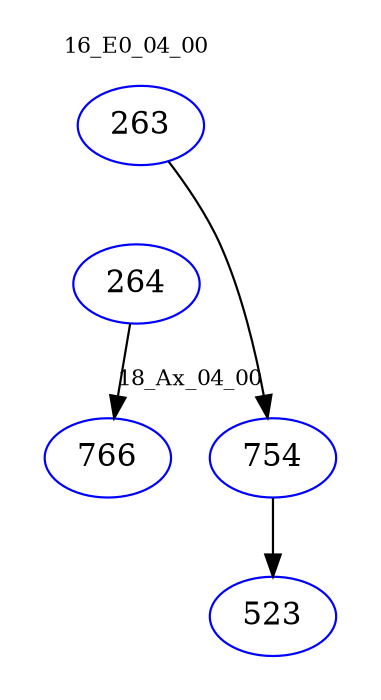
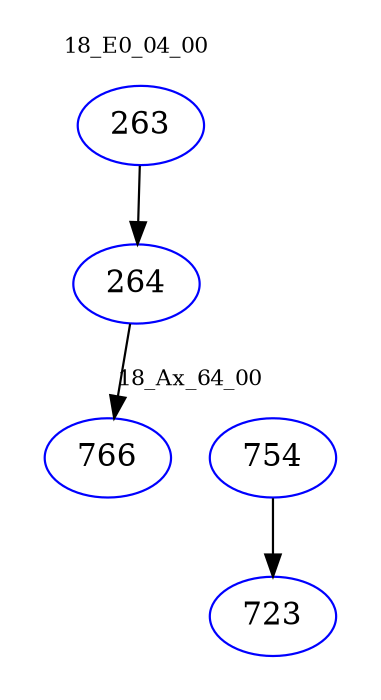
cluster "16_E0_04_00": label "16_E0_04_00" -> "18_E0_04_00"
edge "263" -> "754": now "263" -> "264"
cluster "18_Ax_04_00": label "18_Ax_04_00" -> "18_Ax_64_00"
node "523": label "523" -> "723"
